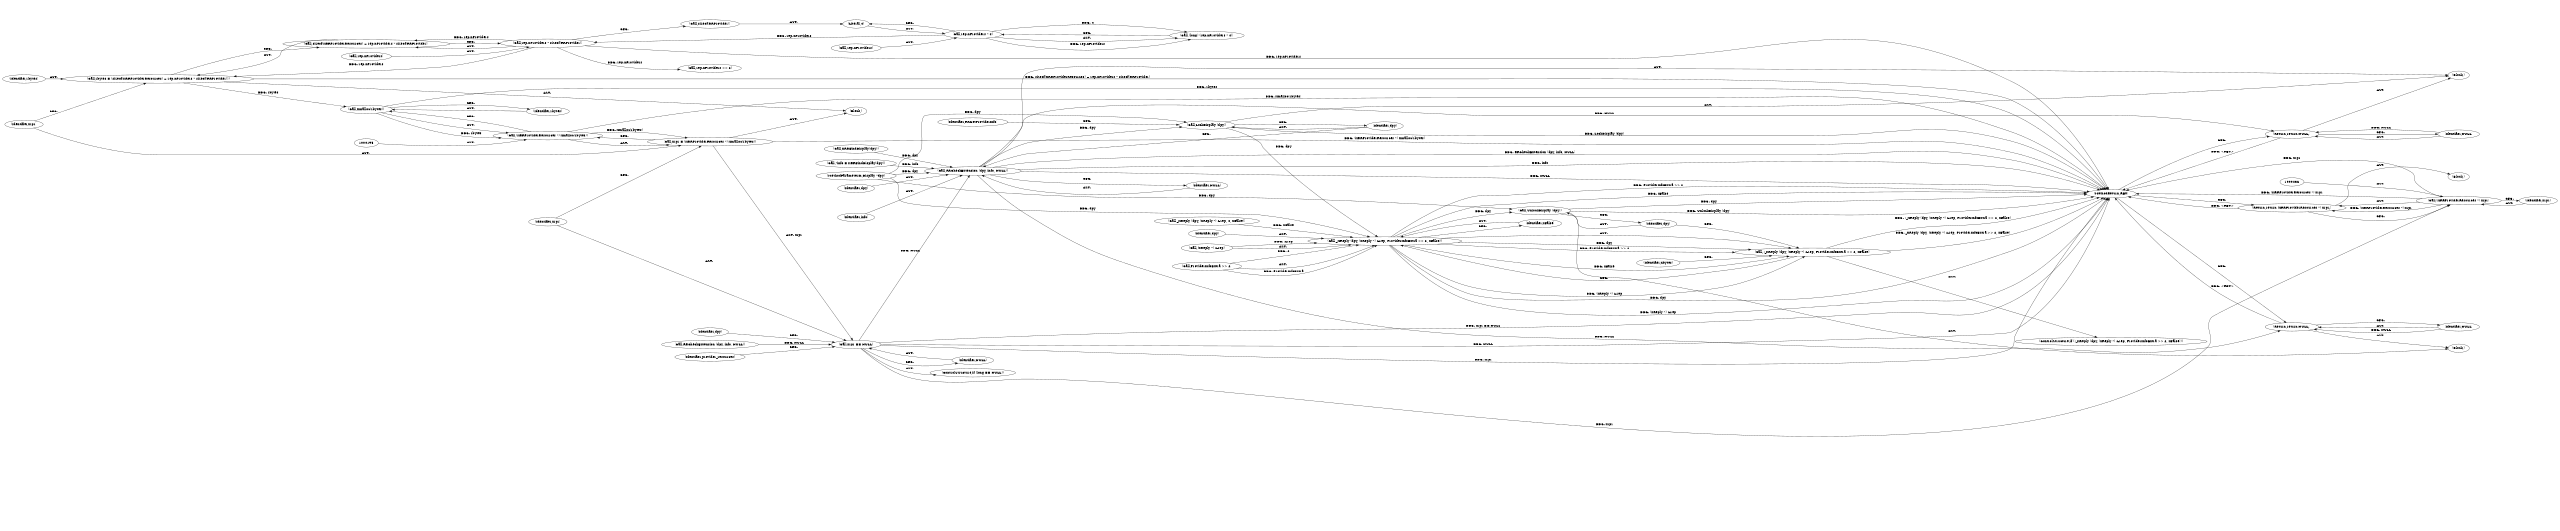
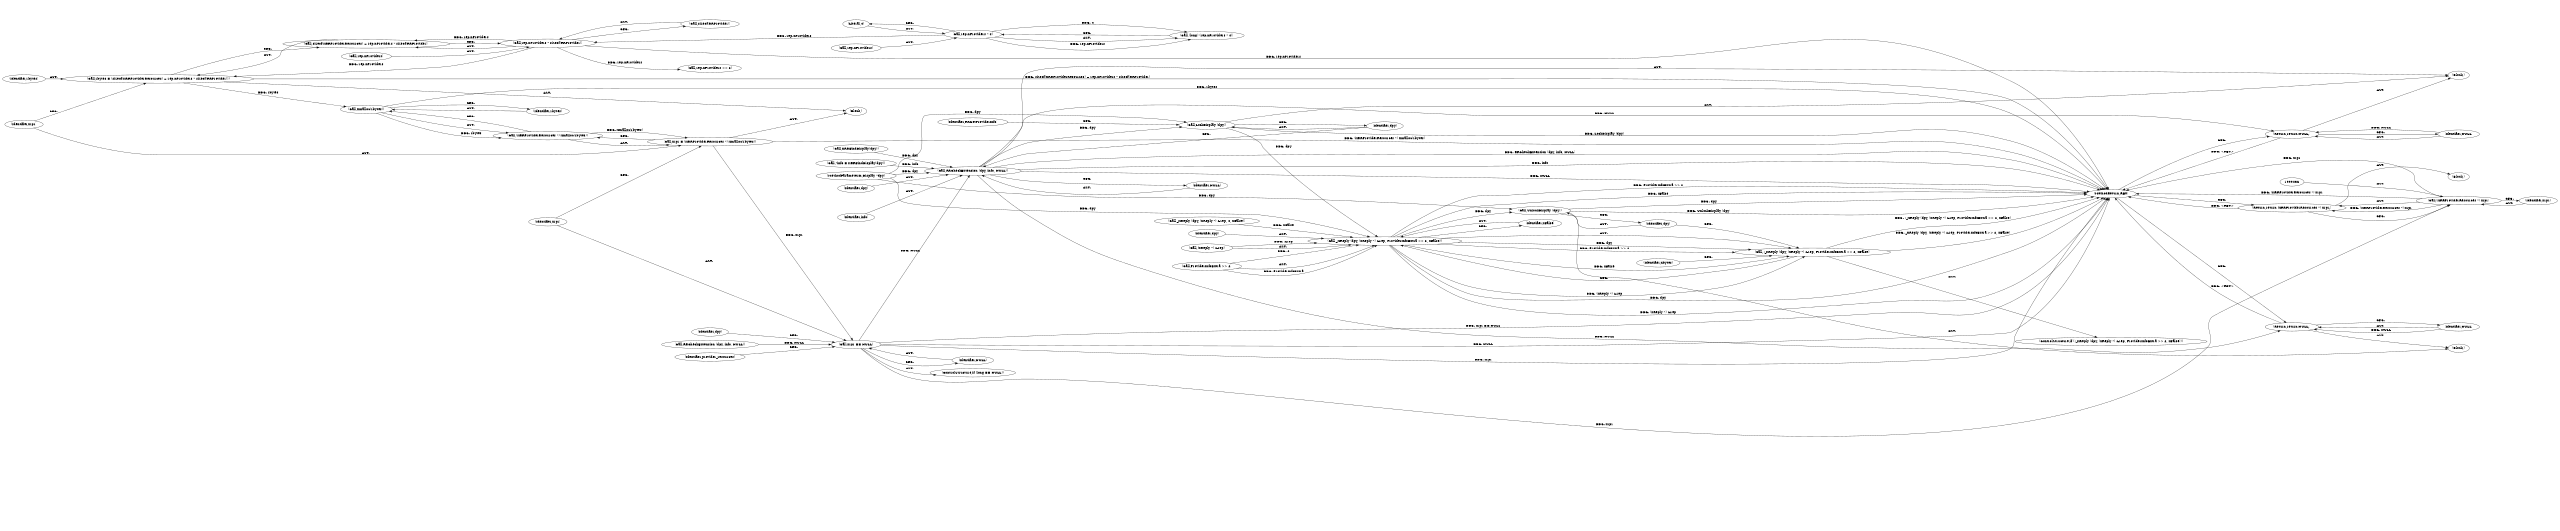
edge "(Call,sizeof(RRProvider))" -> "(Literal,4)": now "(Call,sizeof(RRProvider))" -> "(Call,rep.nProviders * sizeof(RRProvider))"
edge "(Call,(XRRProviderResources *) Xmalloc(rbytes))" -> "(MethodReturn,RET)": removed, label "DDG: Xmalloc(rbytes)"
node "1000195": removed
edge "(Call,xrpr = (XRRProviderResources *) Xmalloc(rbytes))" -> "(Call,xrpr == NULL)": label "AST: xrpr" -> "DDG: xrpr"
